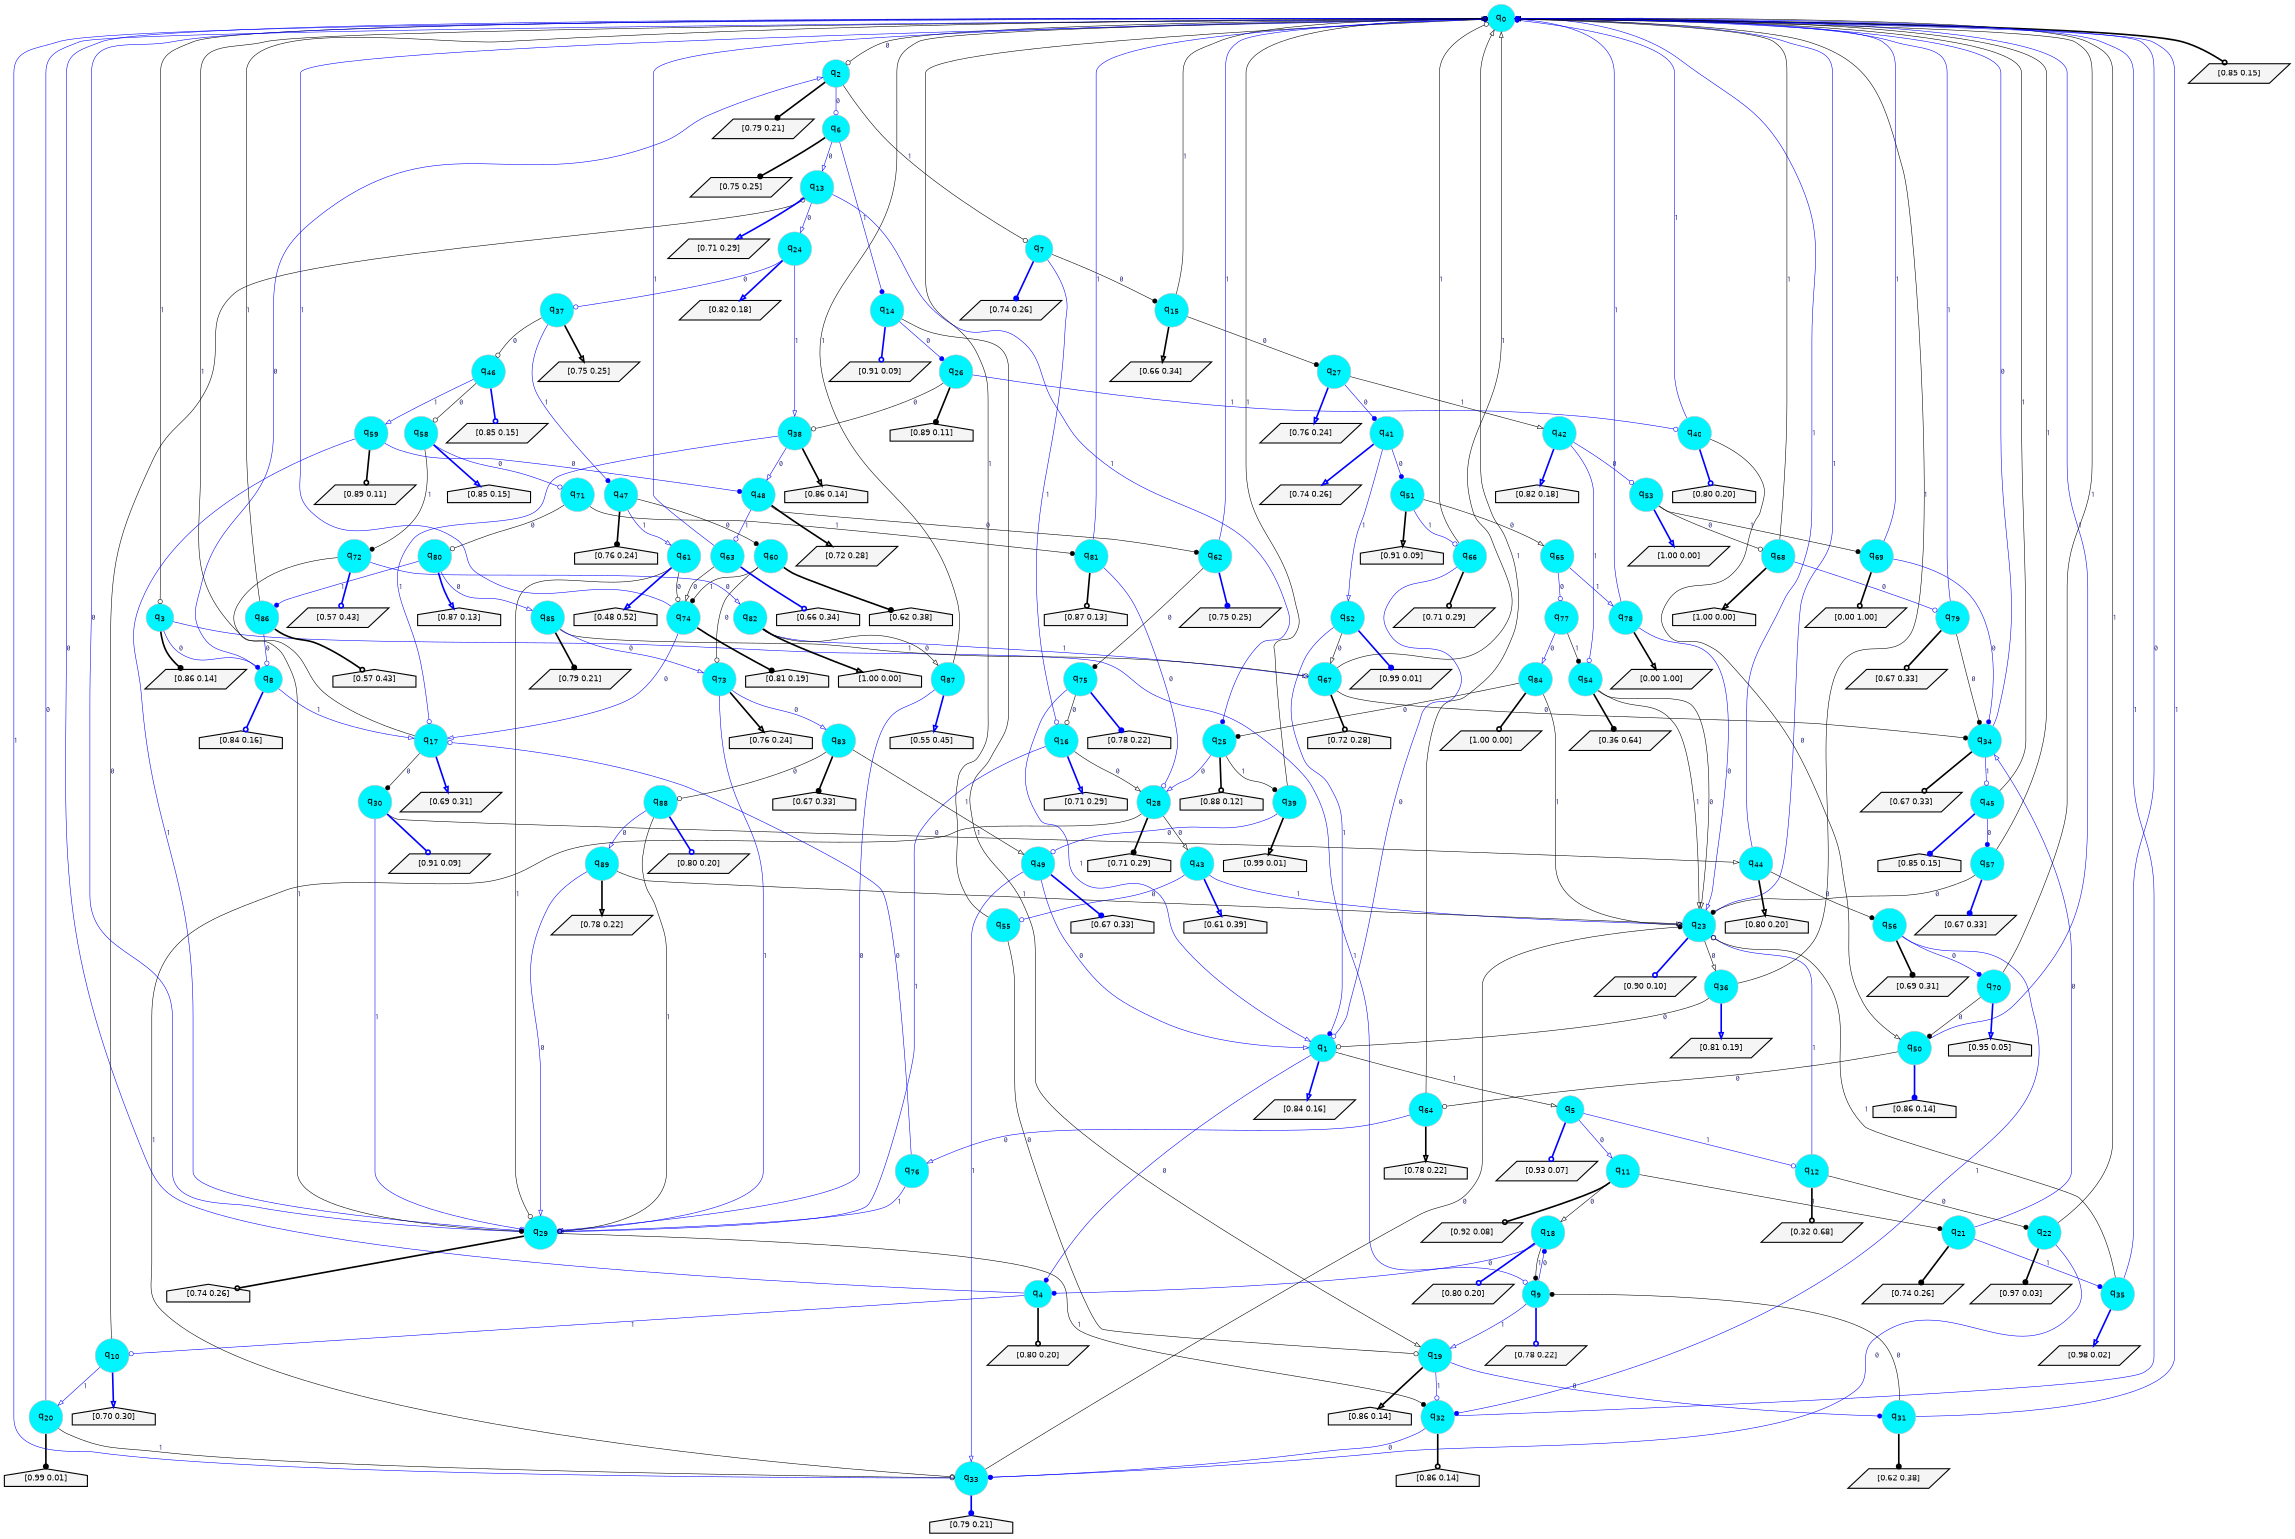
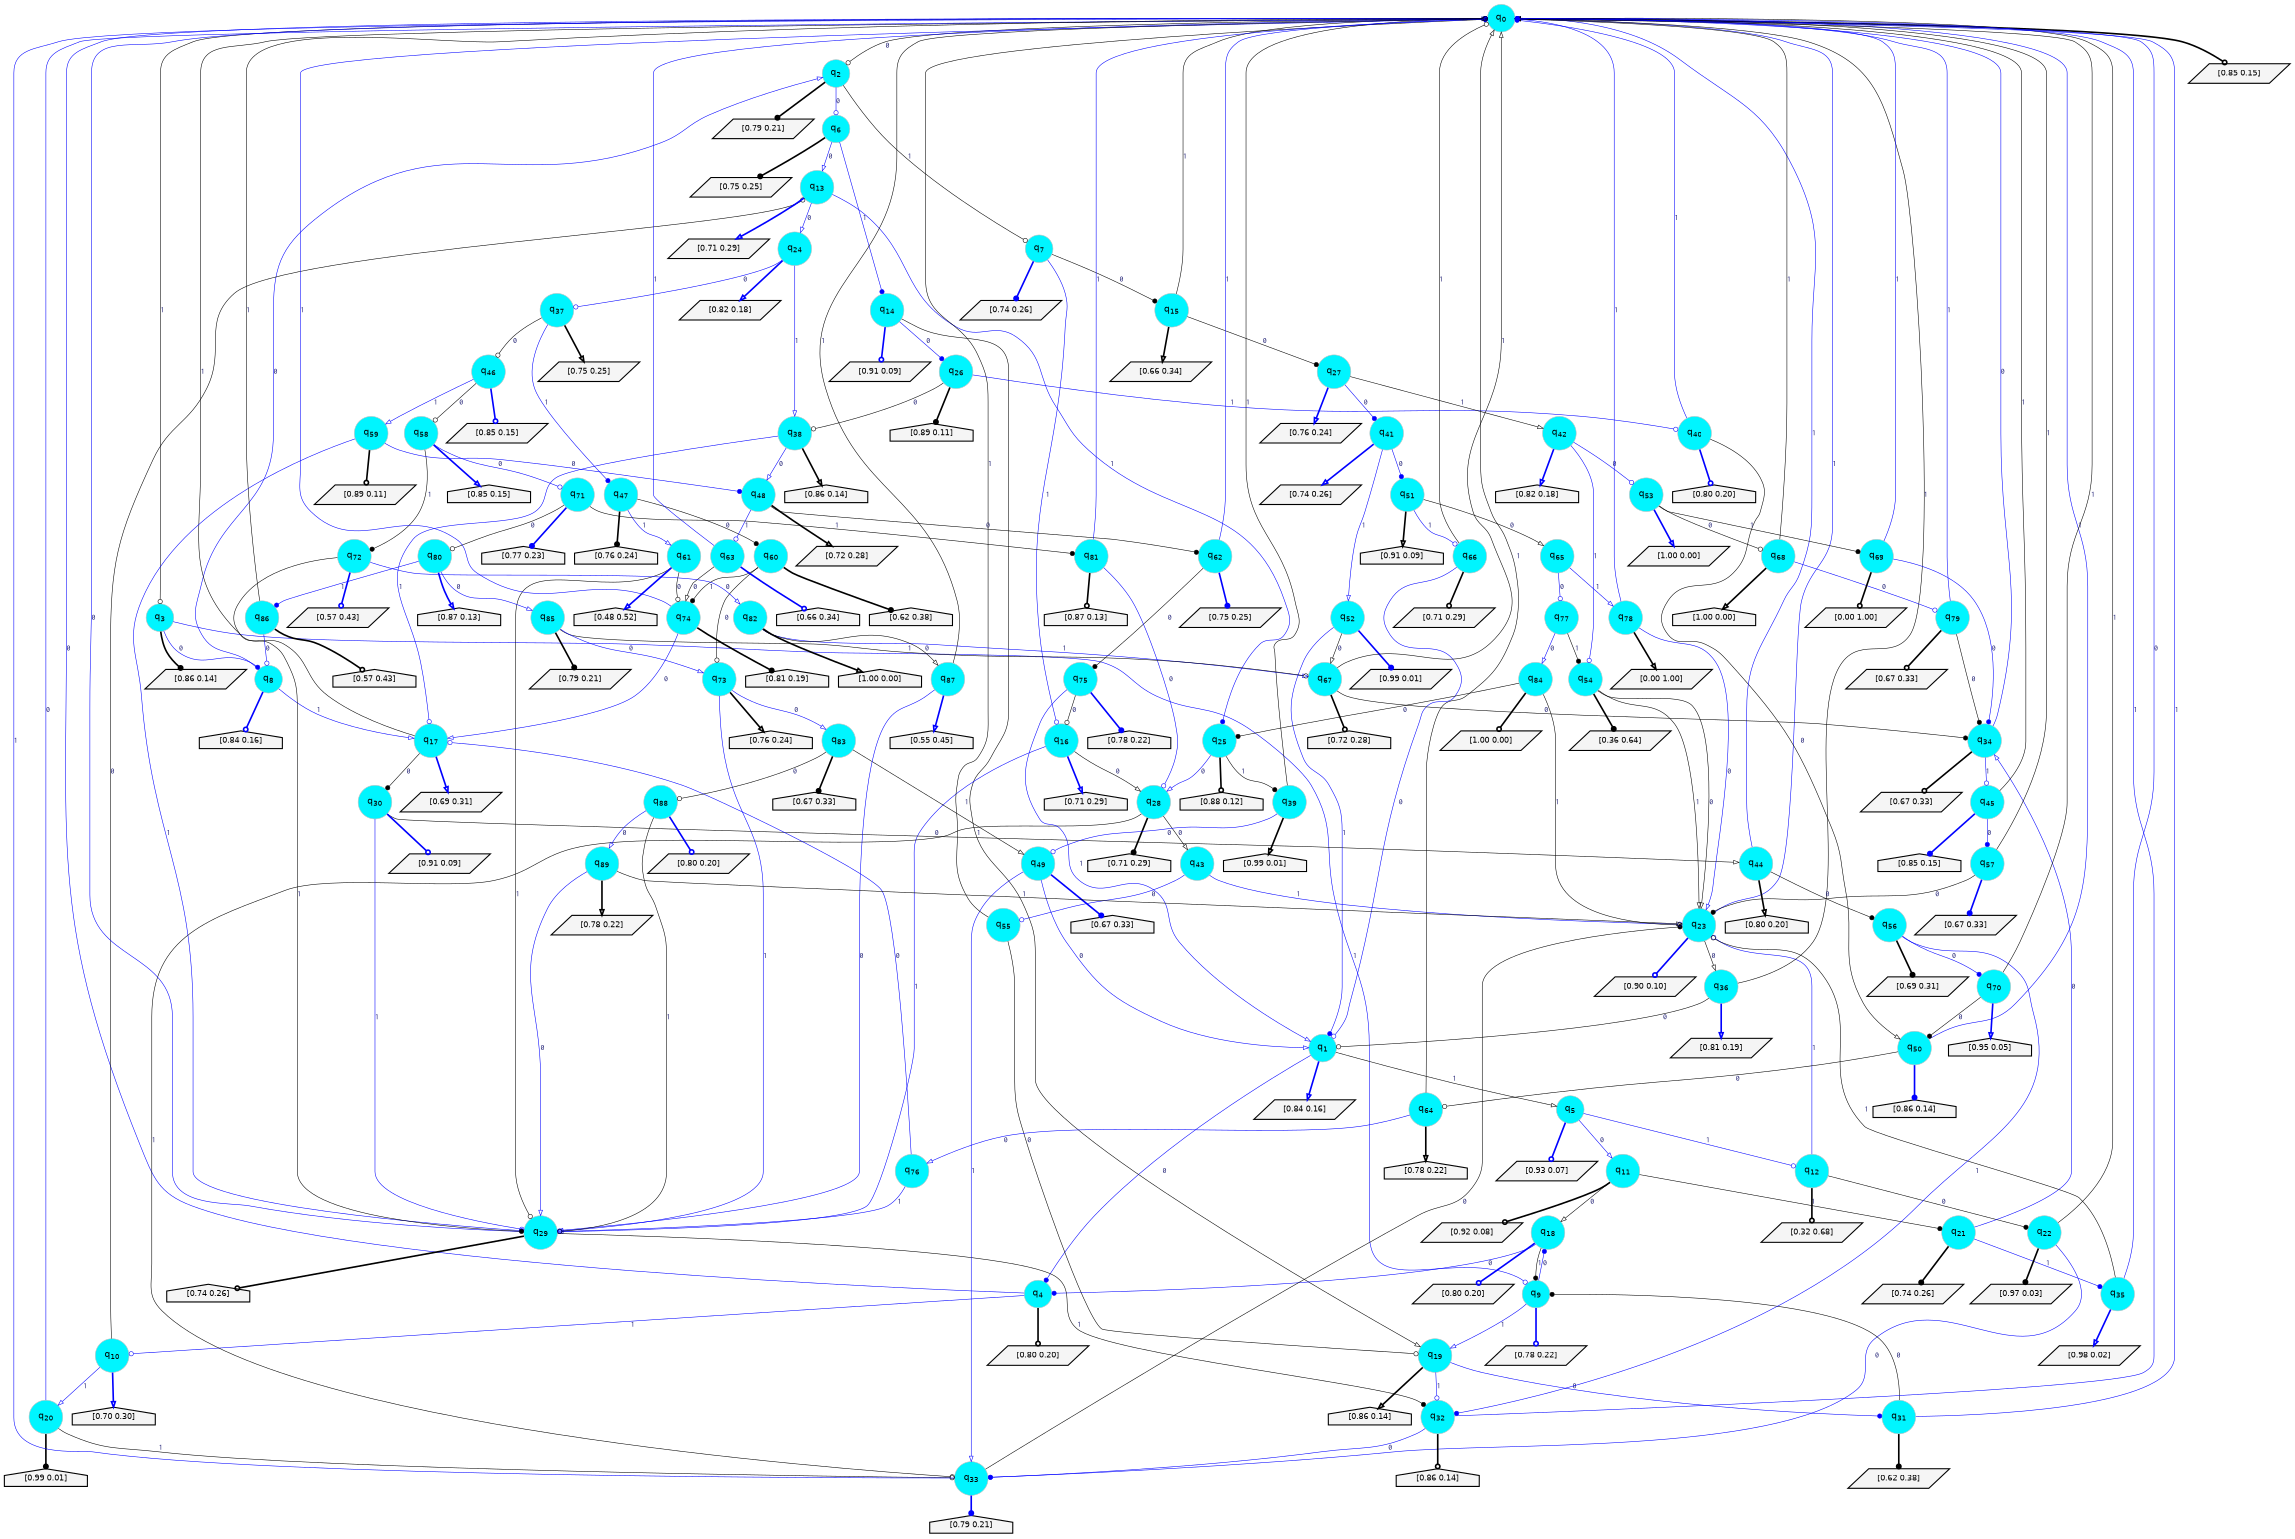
node "[0.77 0.23]": added
node "[0.61 0.39]": removed
